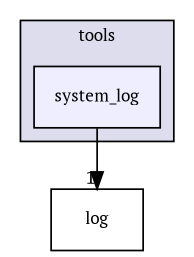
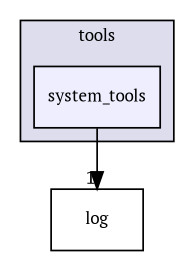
node "system_log": label "system_log" -> "system_tools"
